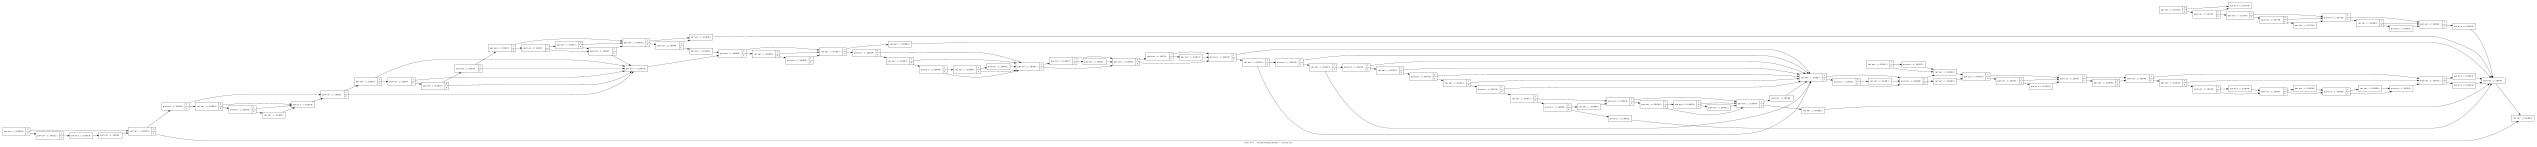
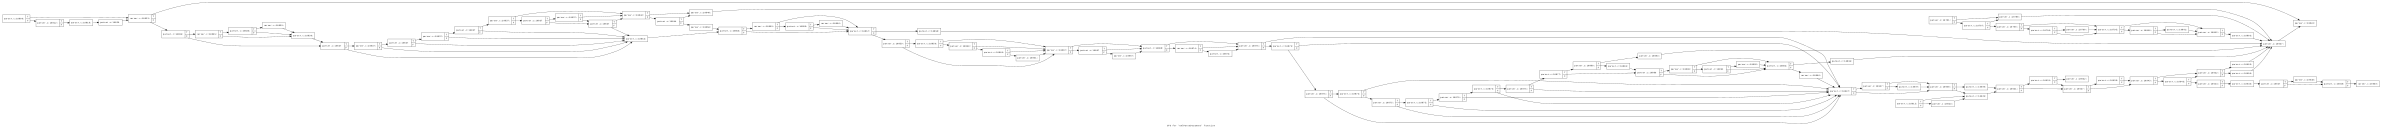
edge "parser.c:10788:" -> "parser.c:10957:": added
node "parser.c:10856:": added
edge "parser.c:10932:" -> "parser.c:10937:": removed
node "parser.c:10951:": removed
edge "parser.c:10944:" -> "parser.c:10947:": removed
